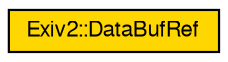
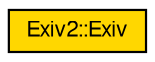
node "Exiv2::DataBufRef": label "Exiv2::DataBufRef" -> "Exiv2::Exiv"
